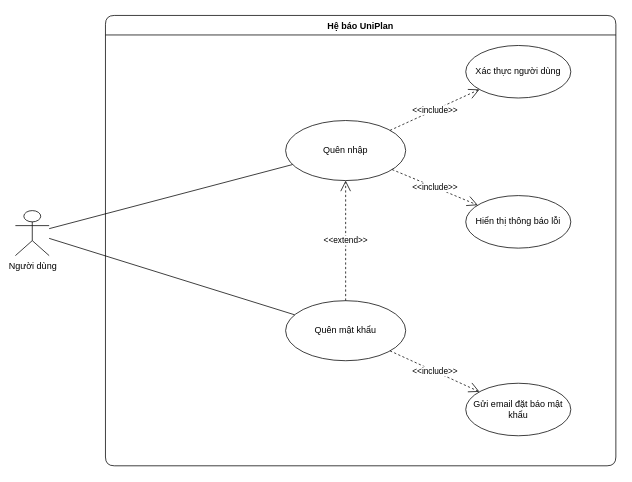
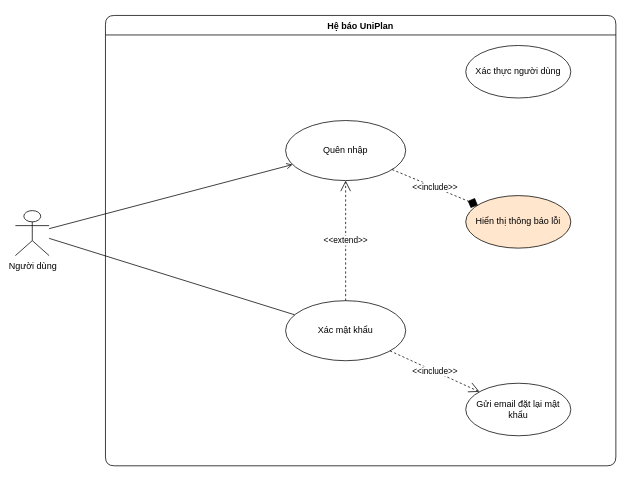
edge "Quên nhập" -> "Xác thực người dùng": removed, label "<<include>>"
edge "Quên nhập" -- "Người dùng": arrowhead none -> open
edge "Quên nhập" -> "Hiển thị thông báo lỗi": arrowhead open -> diamond
node "Hiển thị thông báo lỗi": fillcolor #ffffff -> #ffe6cc
node "Quên mật khẩu": label "Quên mật khẩu" -> "Xác mật khẩu"
node "Gửi email đặt báo mật khẩu": label "Gửi email đặt báo mật khẩu" -> "Gửi email đặt lại mật khẩu"
